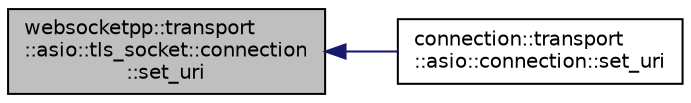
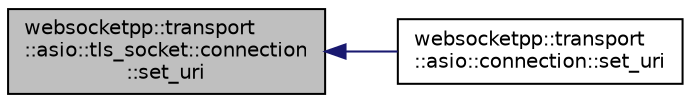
node "connection::transport ::asio::connection::set_uri": label "connection::transport ::asio::connection::set_uri" -> "websocketpp::transport ::asio::connection::set_uri"
